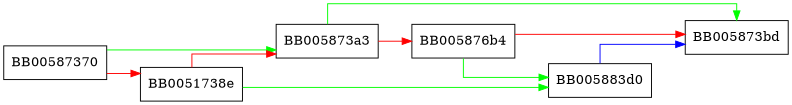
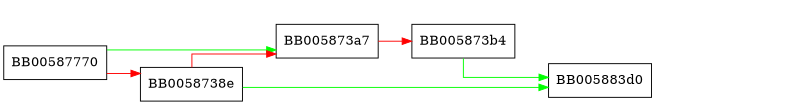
node "BB005873bd": removed
node "BB005873a3": label "BB005873a3" -> "BB005873a7"
node "BB005876b4": label "BB005876b4" -> "BB005873b4"
node "BB00587370": label "BB00587370" -> "BB00587770"
node "BB0051738e": label "BB0051738e" -> "BB0058738e"
